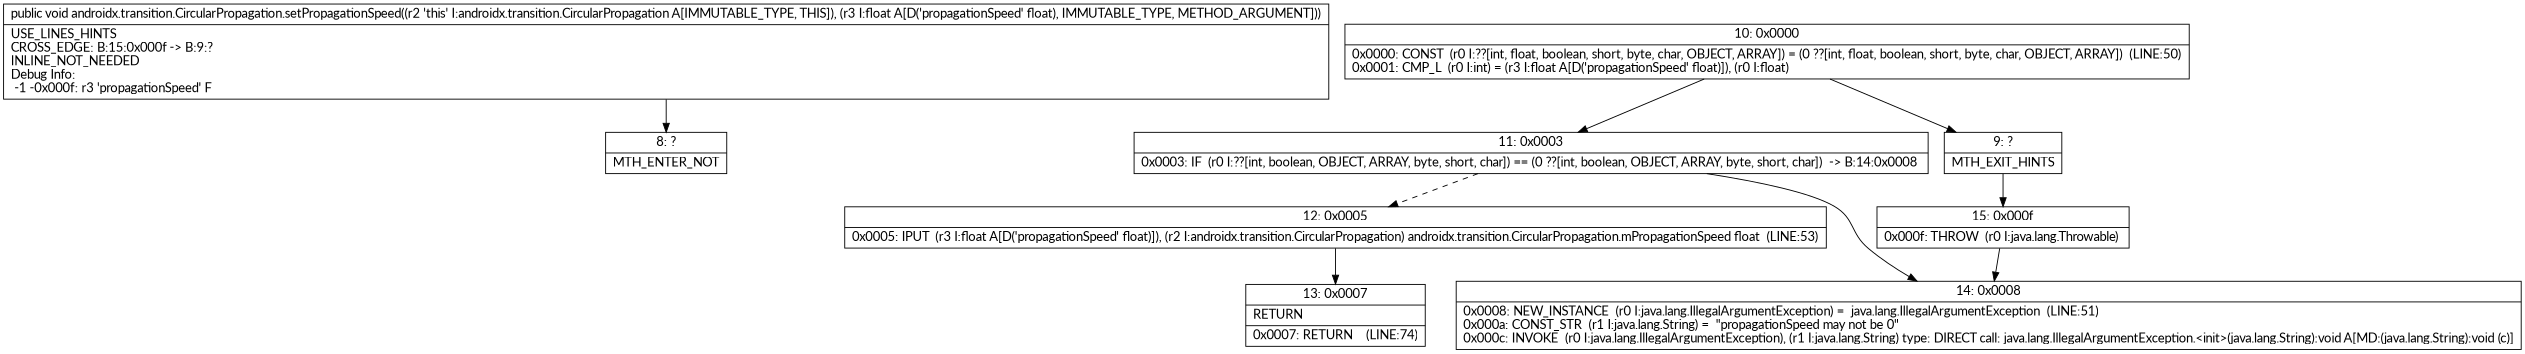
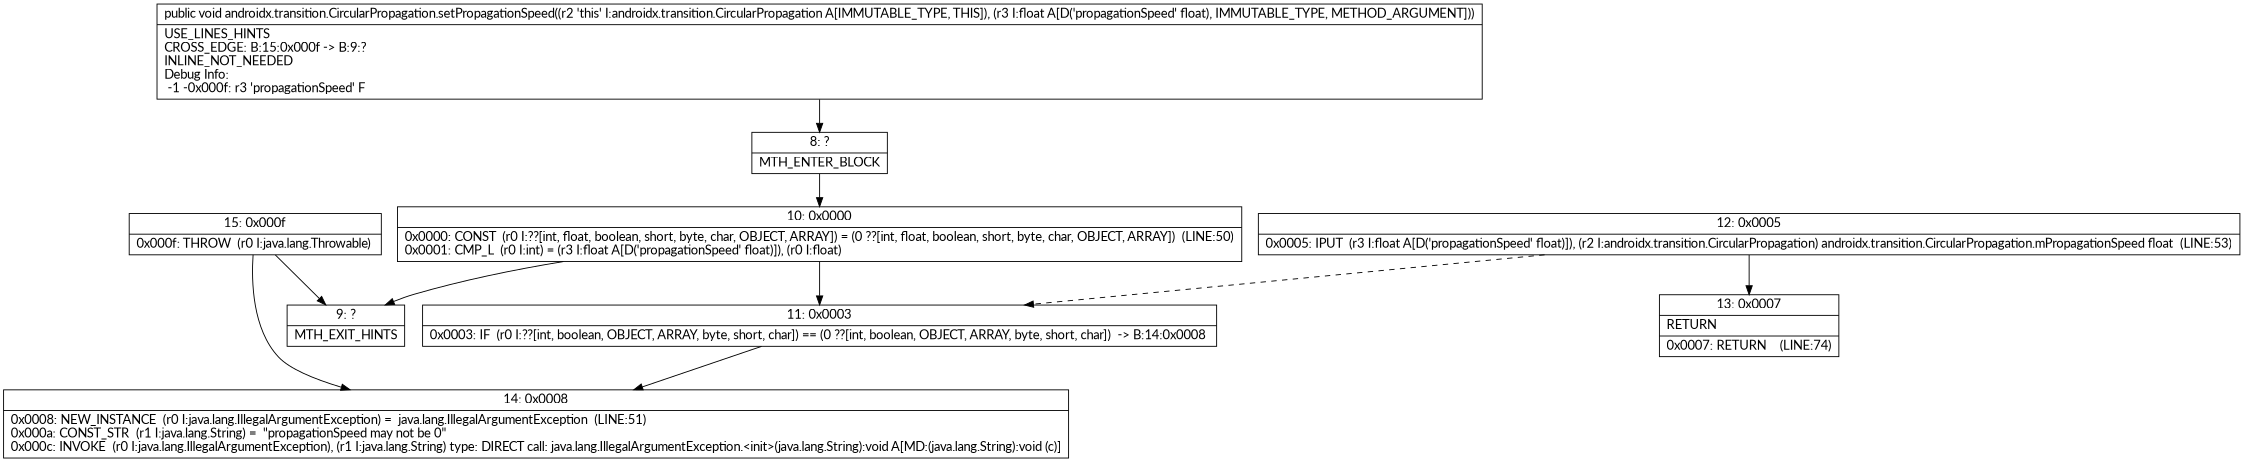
node "8: ?": text "MTH_ENTER_NOT" -> "MTH_ENTER_BLOCK"
edge "8: ?" -> "10: 0x0000": added
edge "9: ?" -> "15: 0x000f": reversed
edge "11: 0x0003" -> "12: 0x0005": reversed
